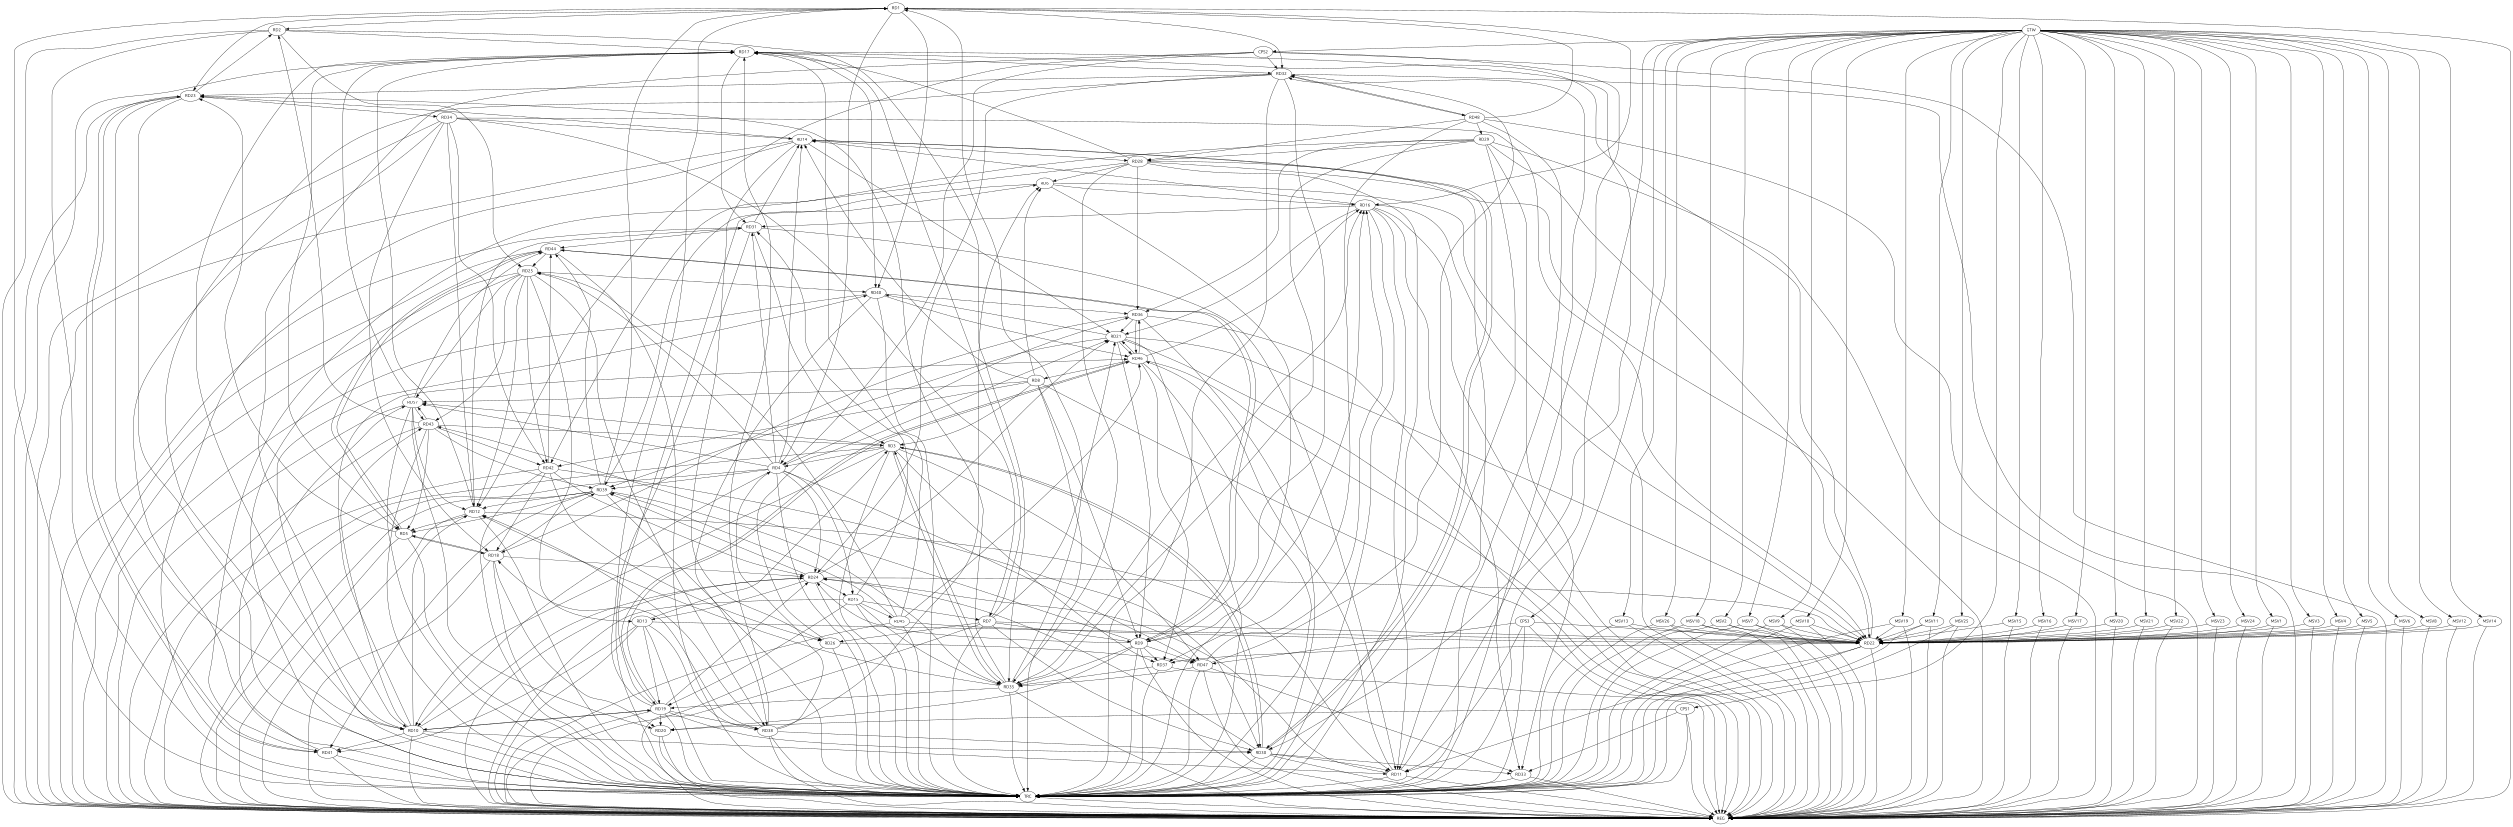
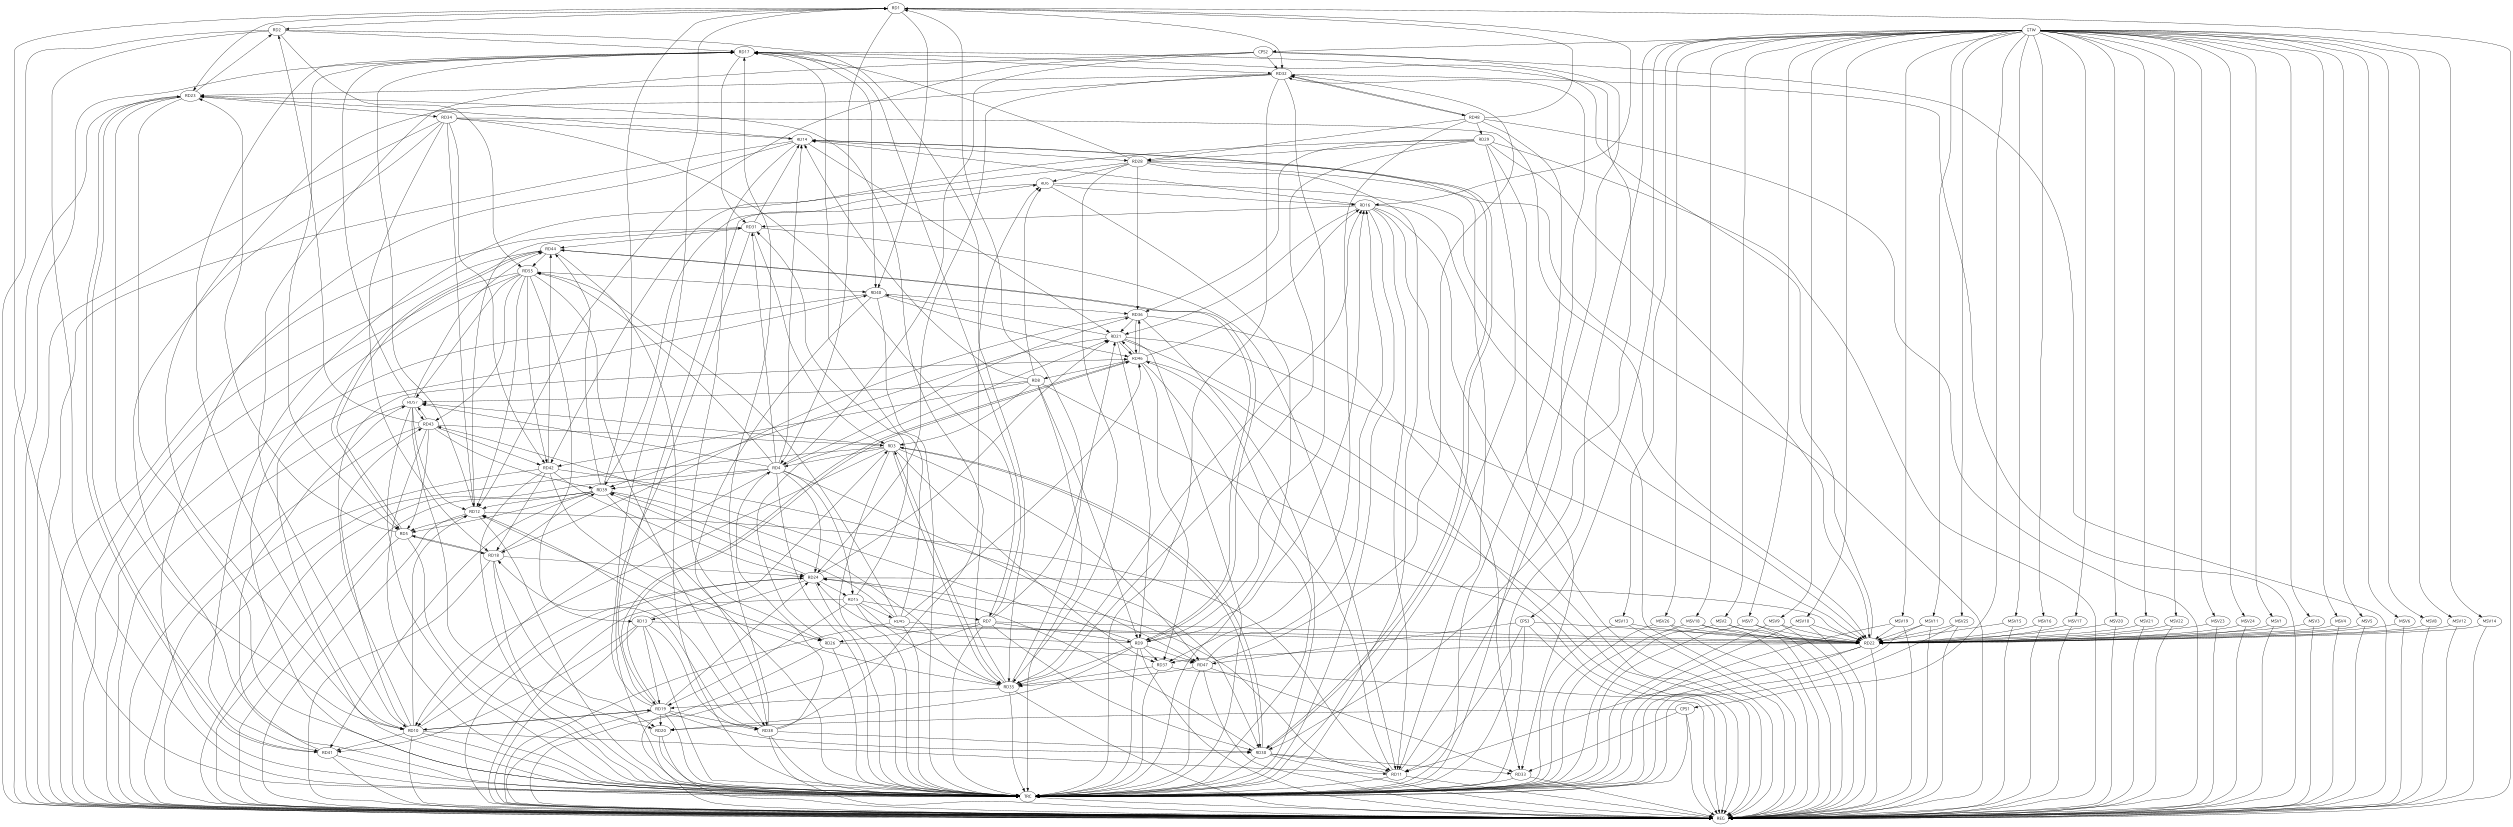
node "RD25": label "RD25" -> "RD55"
